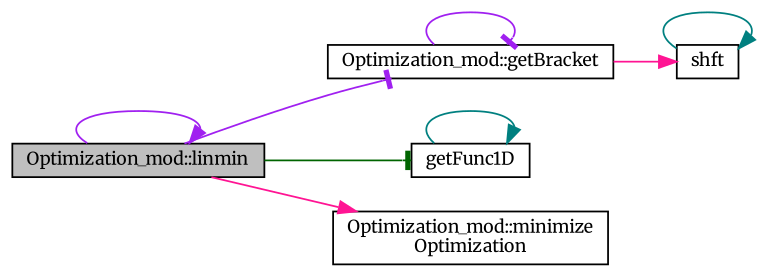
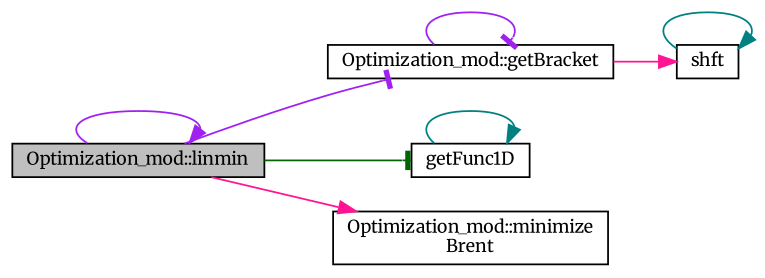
node "Optimization_mod::minimize Optimization": label "Optimization_mod::minimize Optimization" -> "Optimization_mod::minimize Brent"
